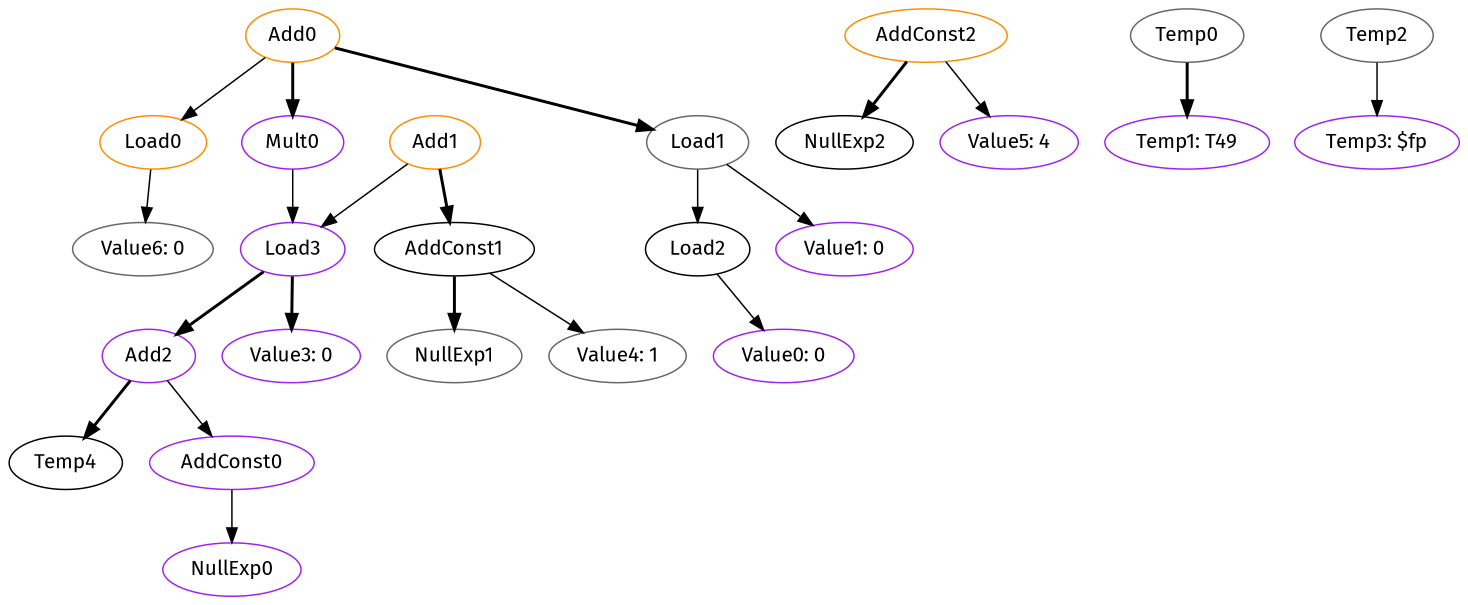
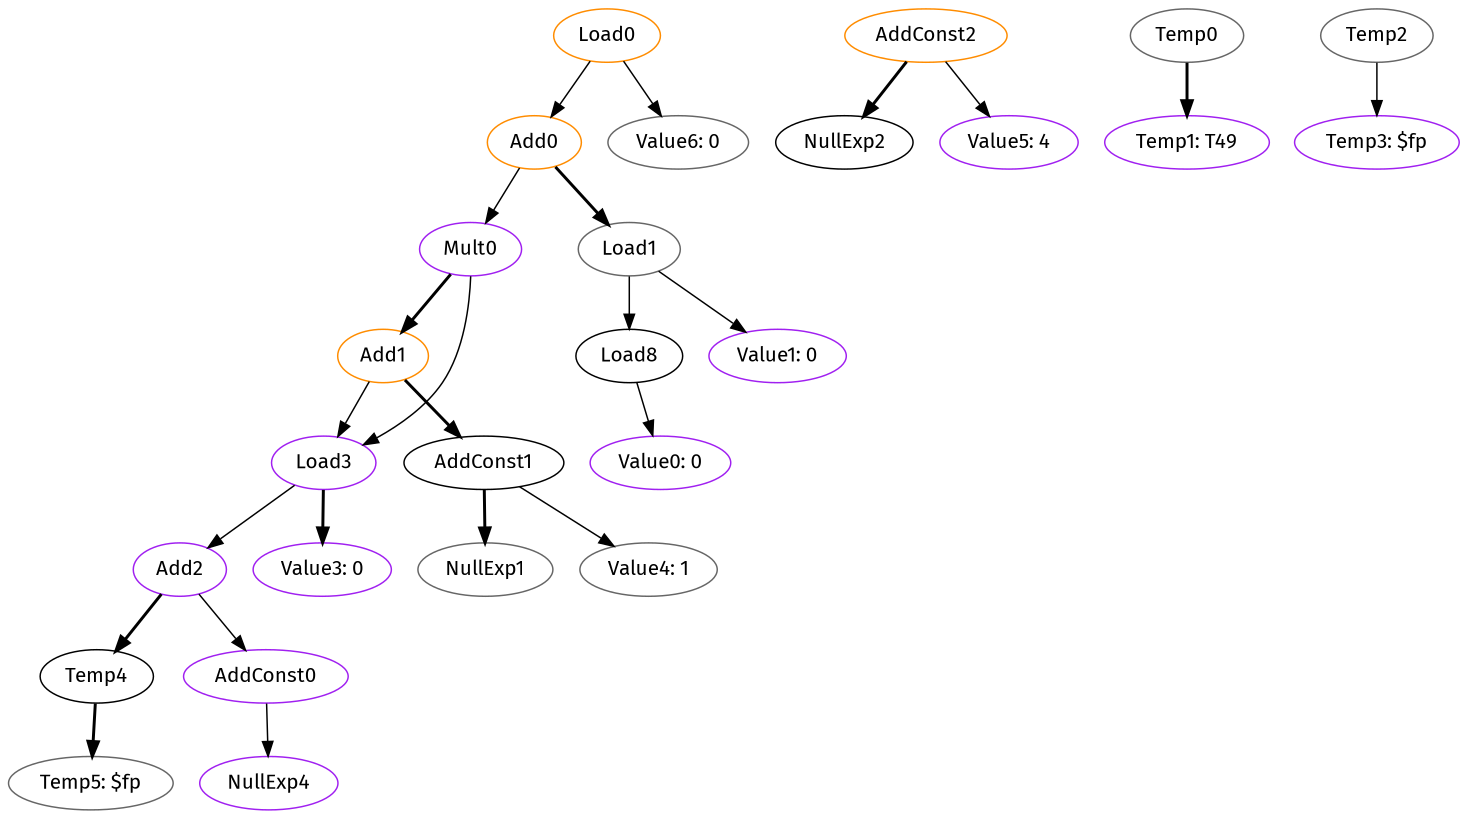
edge "Add0" -> "Mult0": style bold -> solid
edge "Add0" -> "Load0": reversed
node "Load2": label "Load2" -> "Load8"
edge "Mult0" -> "Add1": added
edge "Load3" -> "Add2": style bold -> solid
node "NullExp0": label "NullExp0" -> "NullExp4"
node "Temp5: $fp": added
